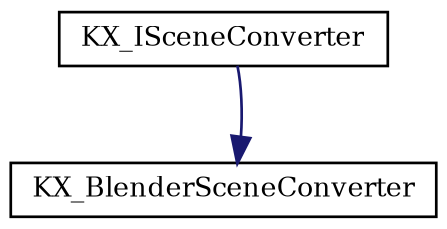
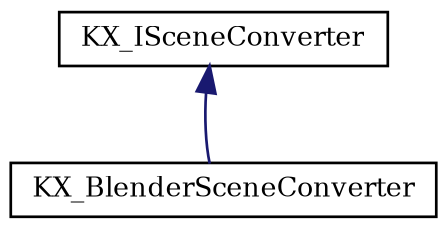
edge "KX_ISceneConverter" -> "KX_BlenderSceneConverter": reversed
